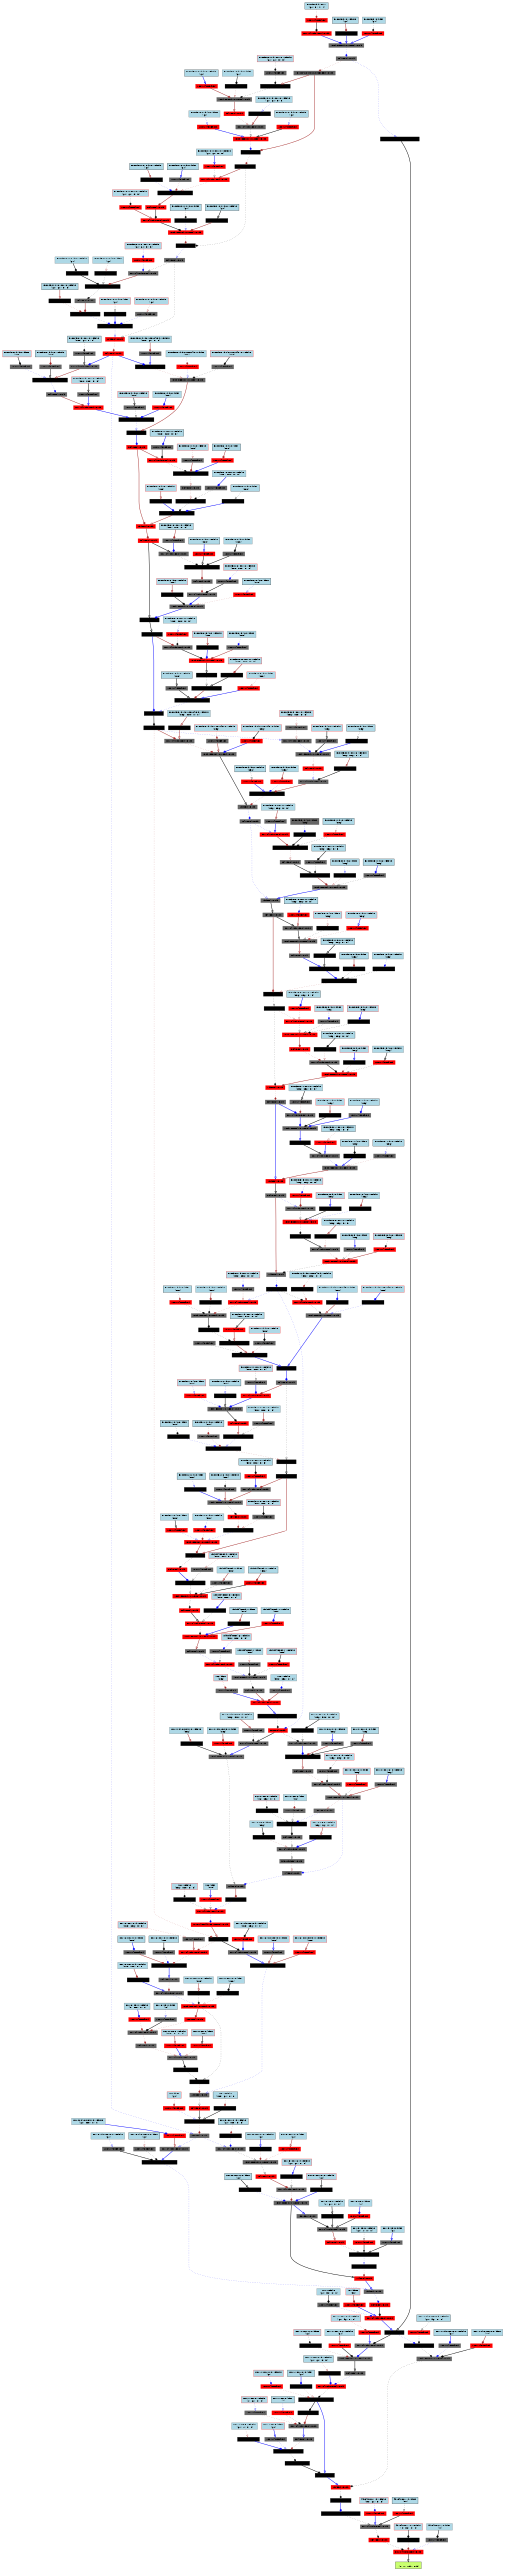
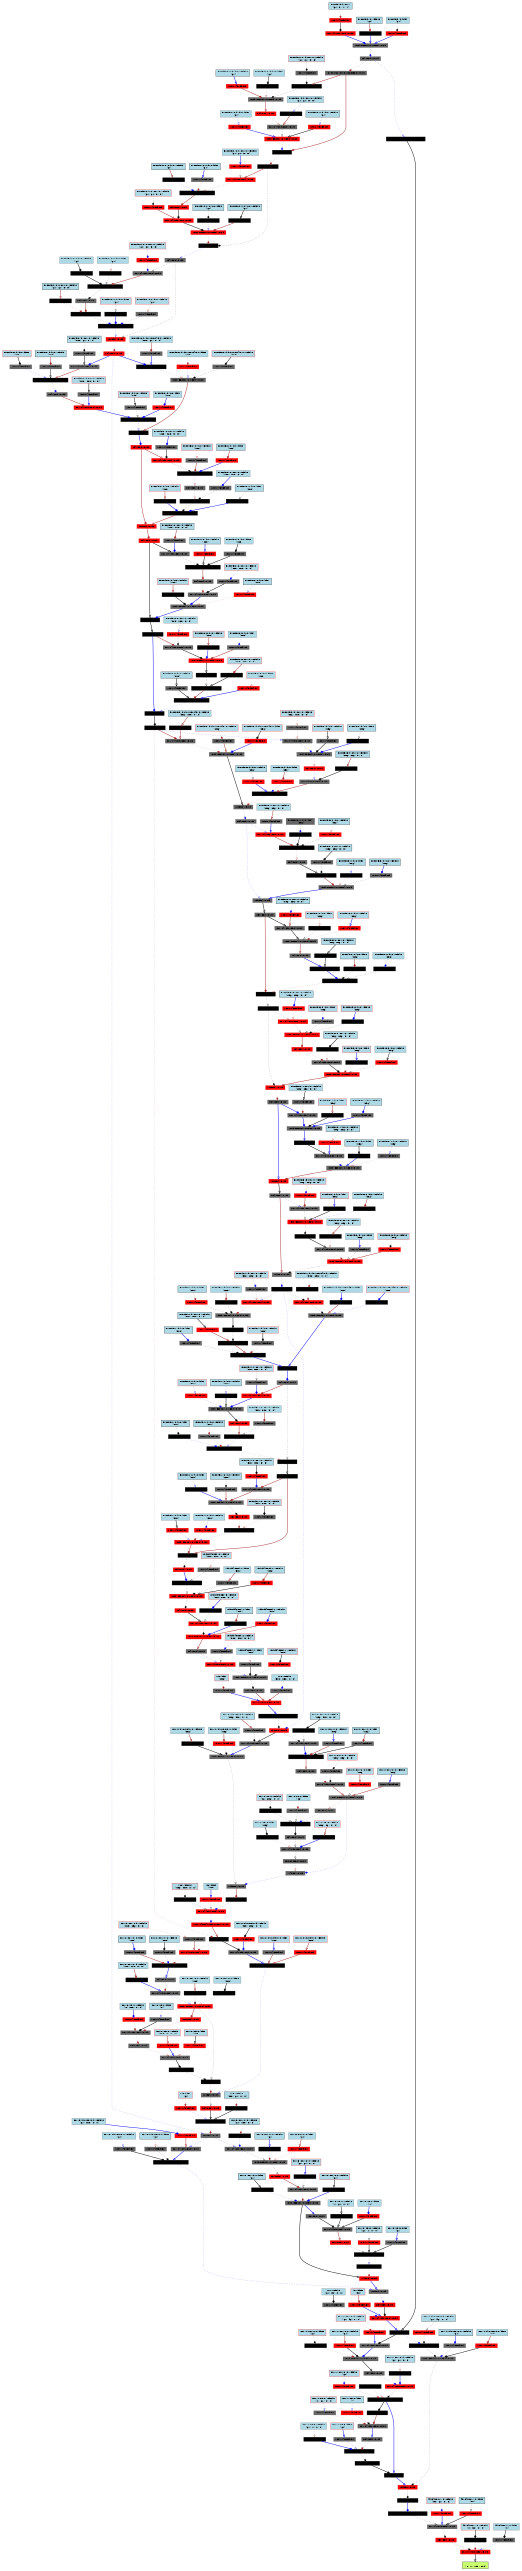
node "encoder4.0.bn2.bias (512)": added
node "conv4.conv2.1.bias (64)": removed
